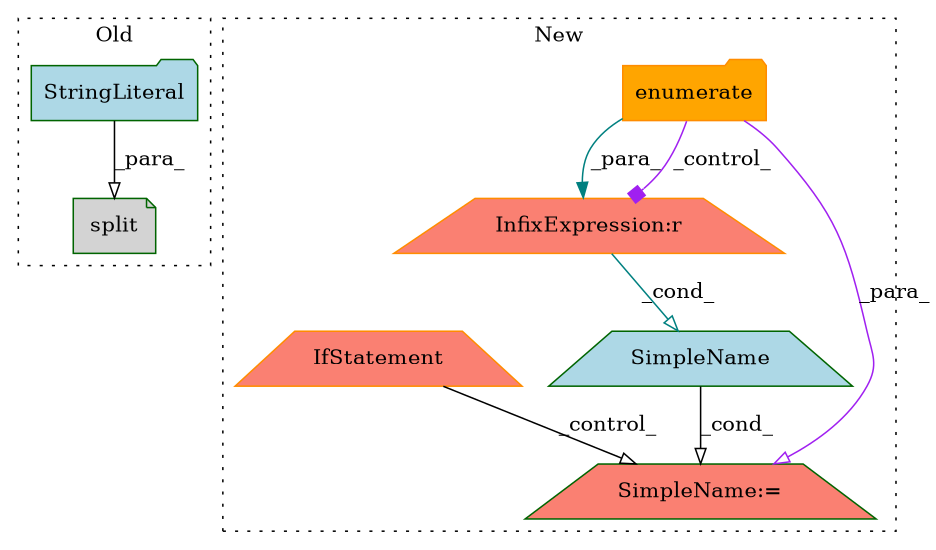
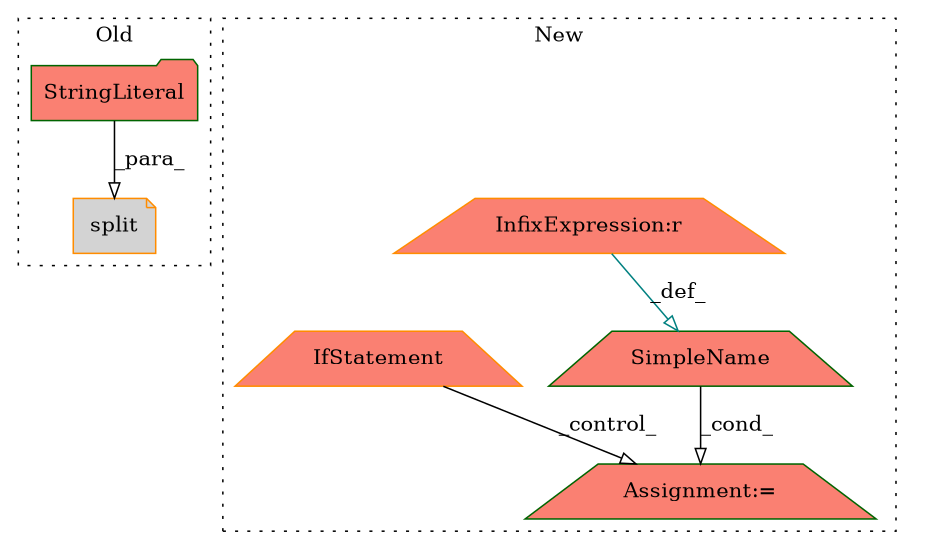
node "StringLiteral": fillcolor lightblue -> salmon
node "enumerate": removed
node "split": color darkgreen -> darkorange
edge "InfixExpression:r" -> "SimpleName": label "_cond_" -> "_def_"
node "SimpleName": fillcolor lightblue -> salmon
node "SimpleName:=": label "SimpleName:=" -> "Assignment:="
